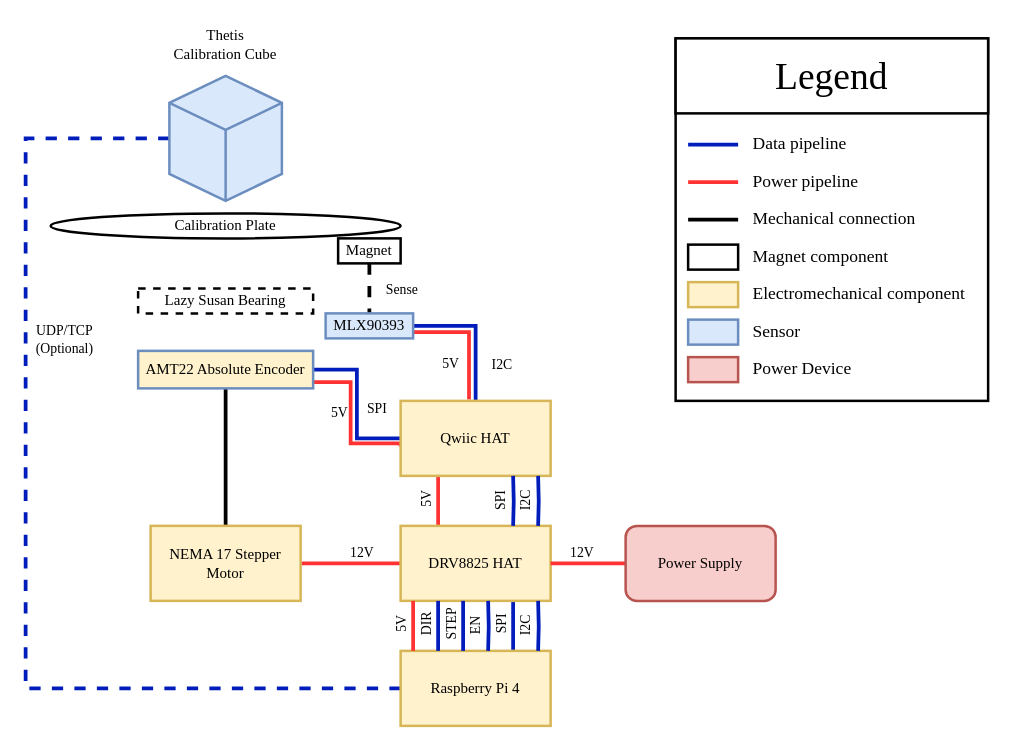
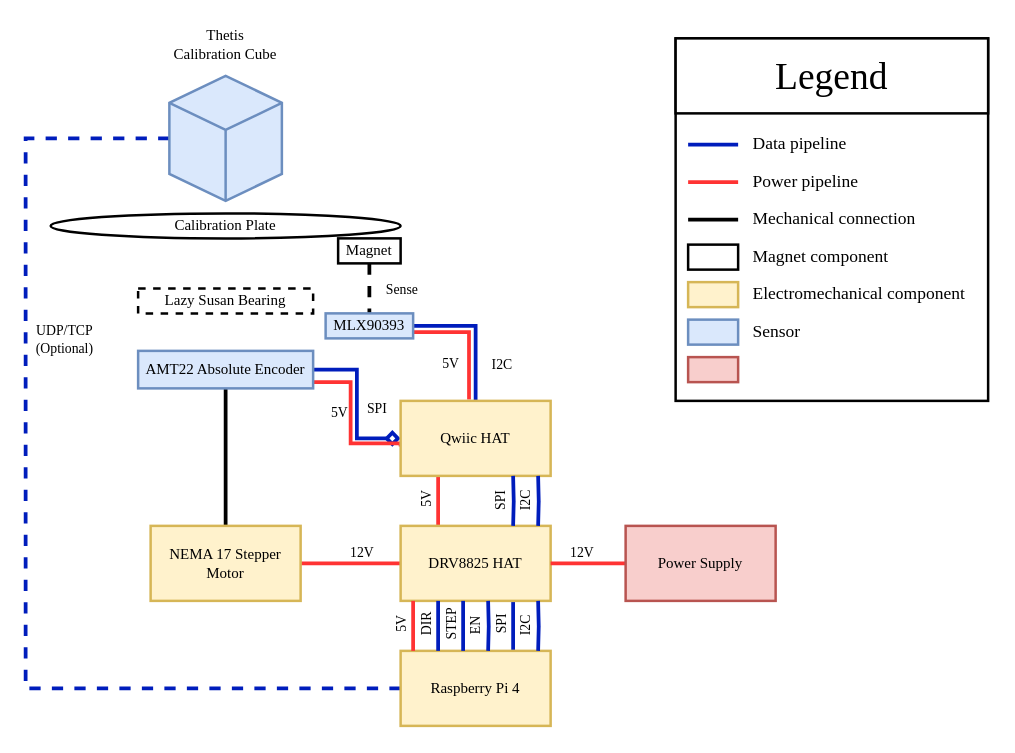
node "AMT22 Absolute Encoder": fillcolor #fff2cc -> #dae8fc
node "Power Device": removed
edge "AMT22 Absolute Encoder" -- "Qwiic HAT": arrowhead none -> diamond
node "Power Supply": shape rounded rectangle -> rectangle
